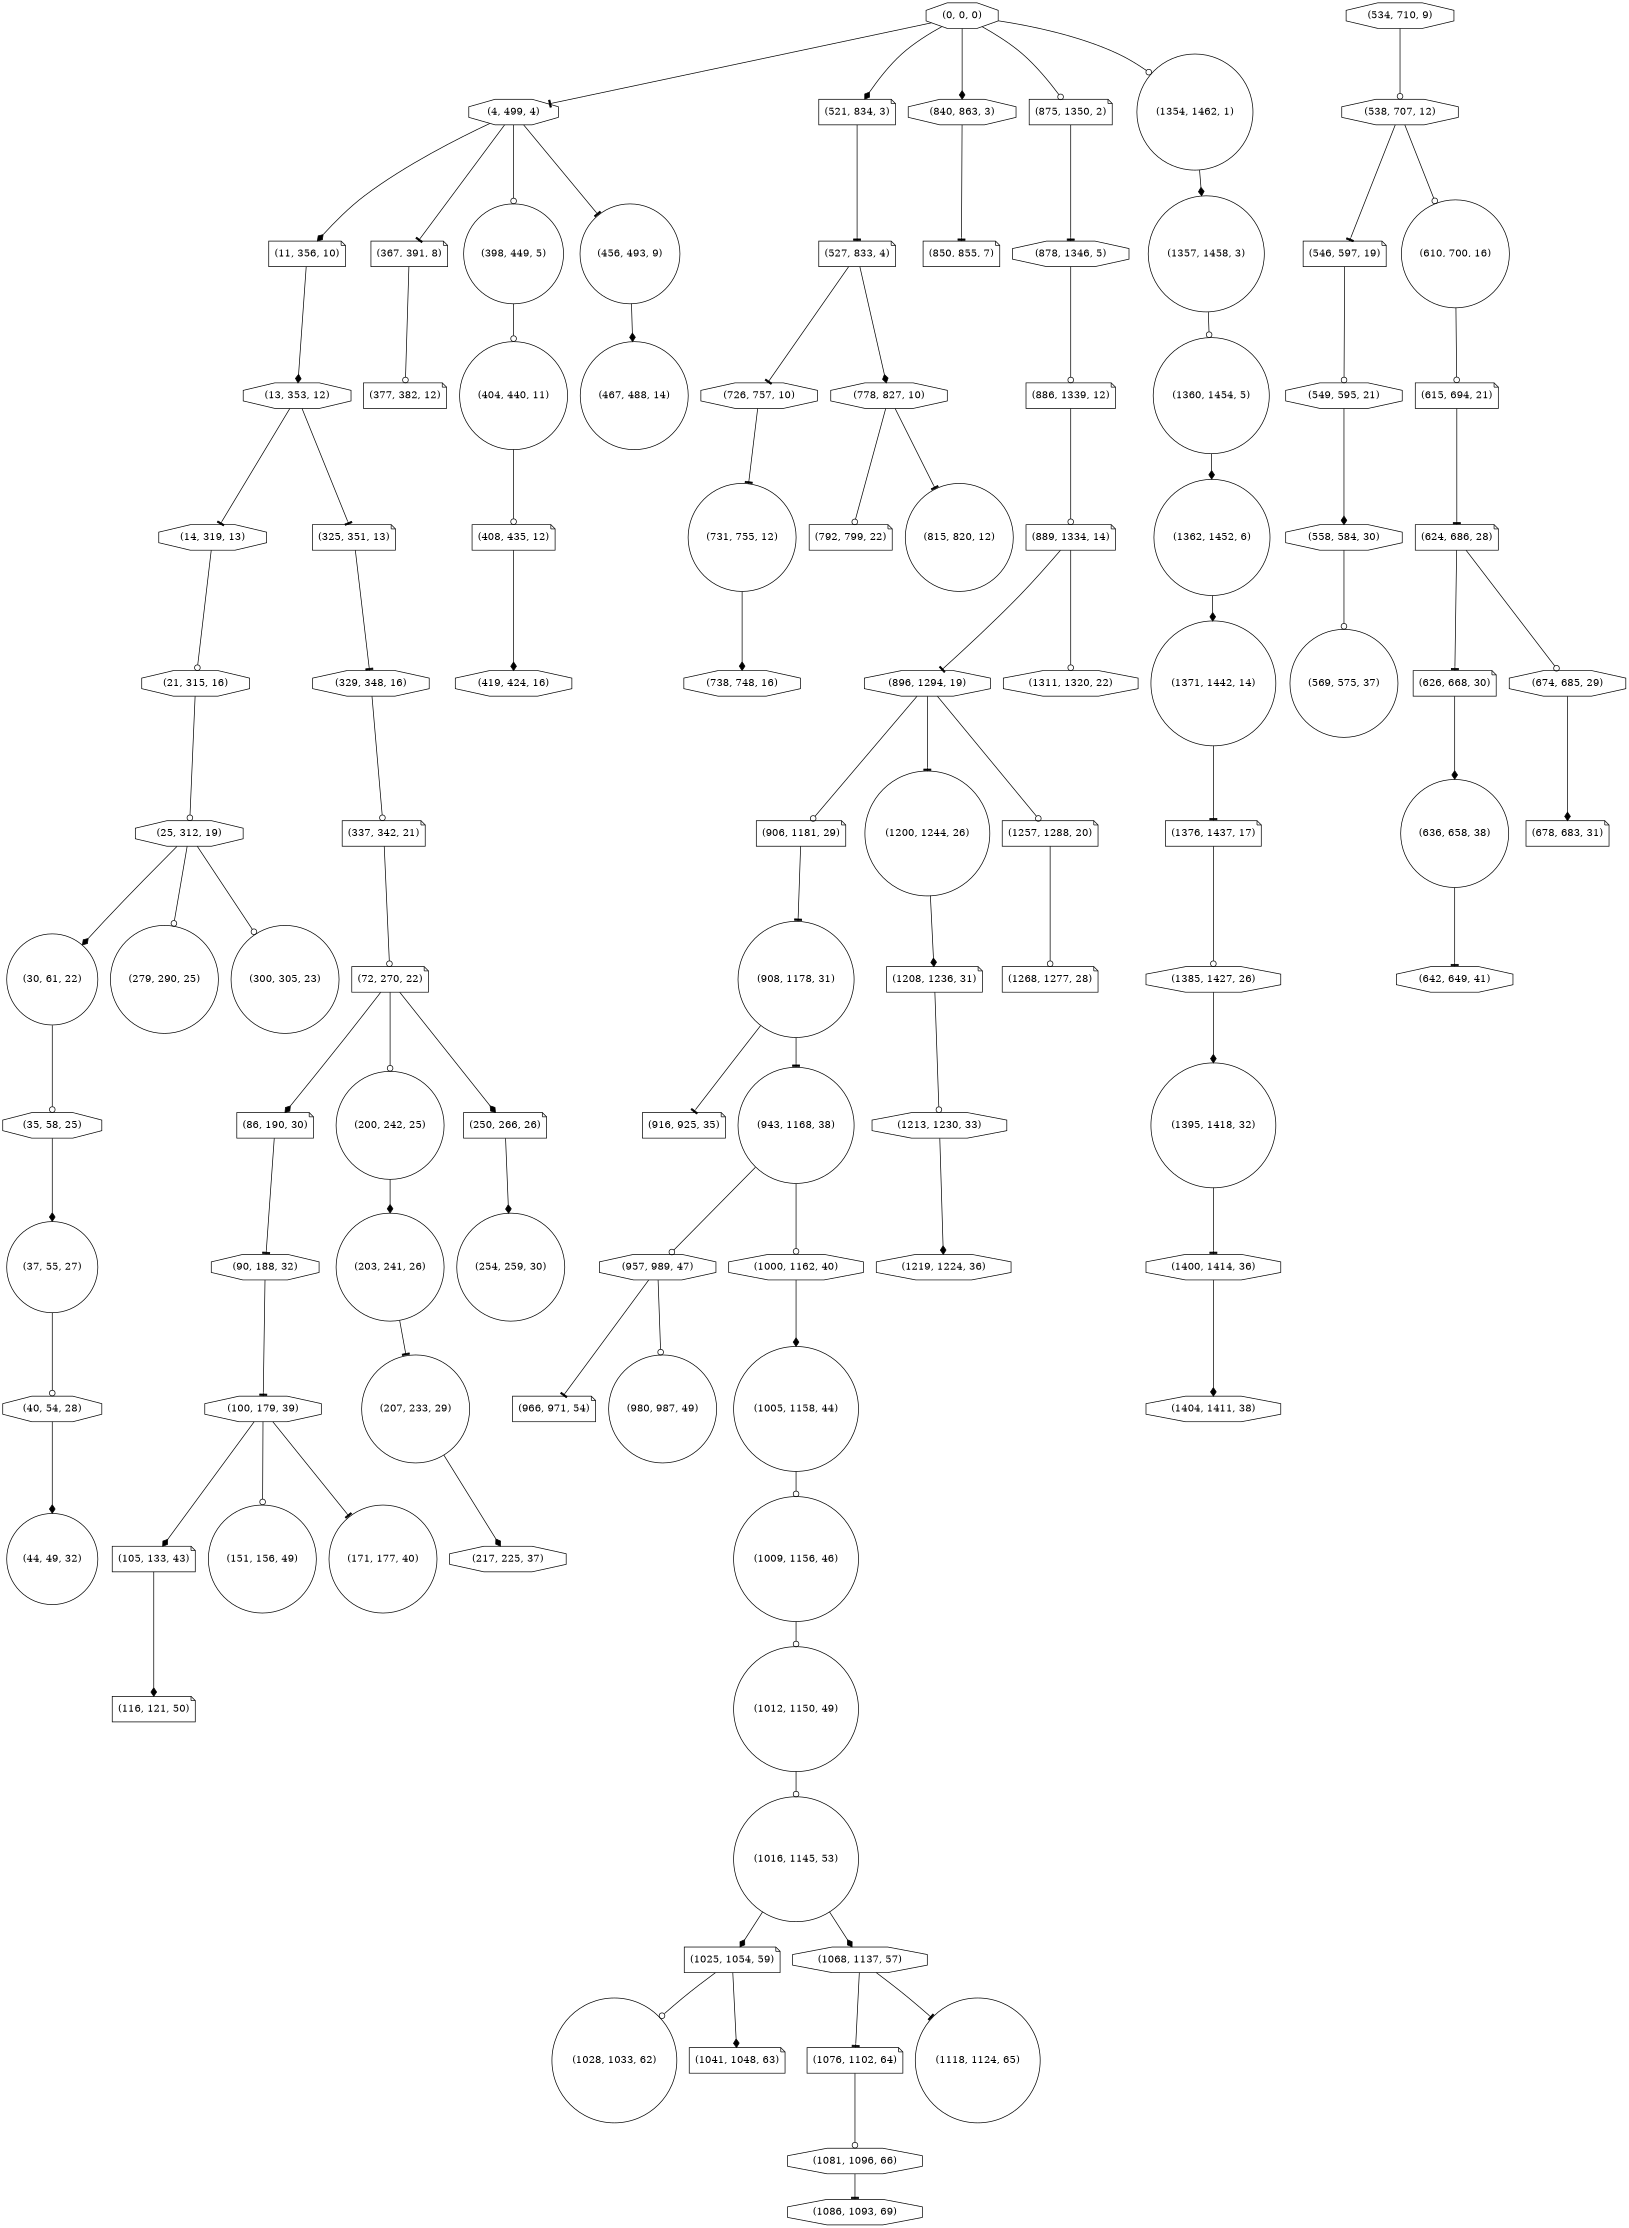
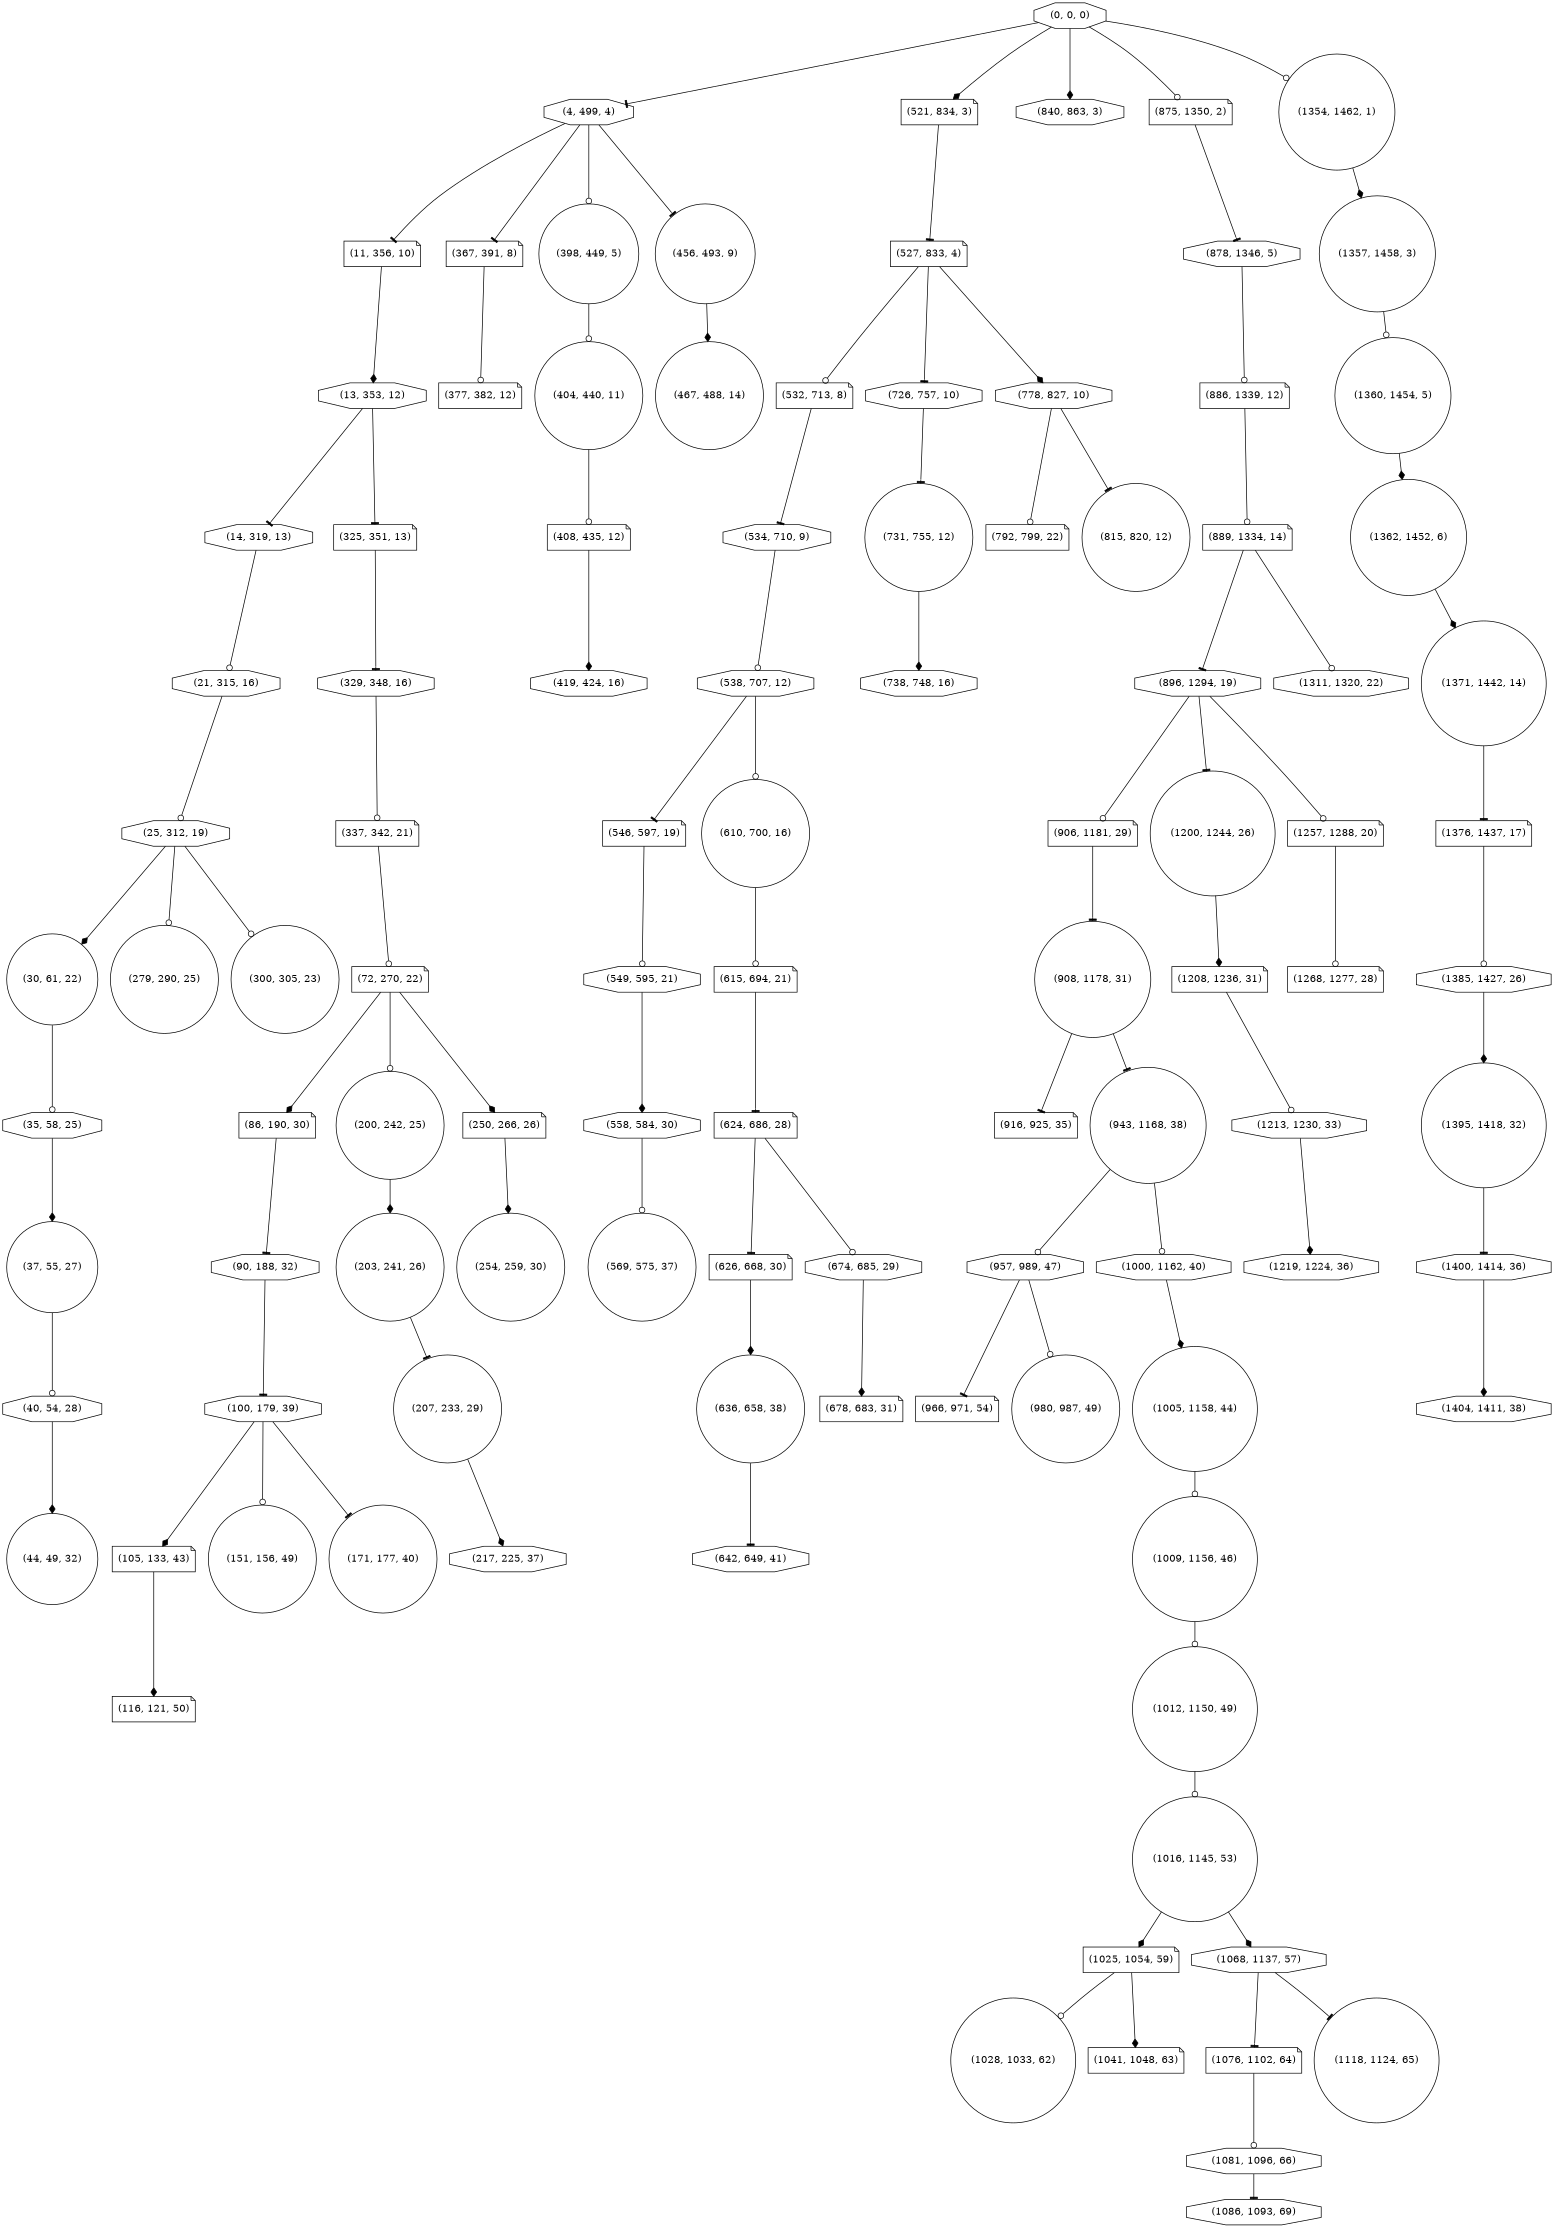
edge "(4, 499, 4)" -> "(11, 356, 10)": arrowhead diamond -> tee
node "(850, 855, 7)": removed
node "(532, 713, 8)": added
